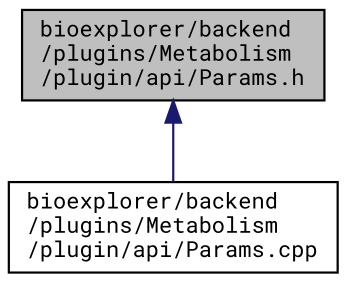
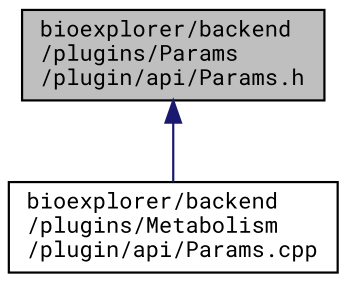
node "bioexplorer/backend /plugins/Metabolism /plugin/api/Params.h": label "bioexplorer/backend /plugins/Metabolism /plugin/api/Params.h" -> "bioexplorer/backend /plugins/Params /plugin/api/Params.h"
